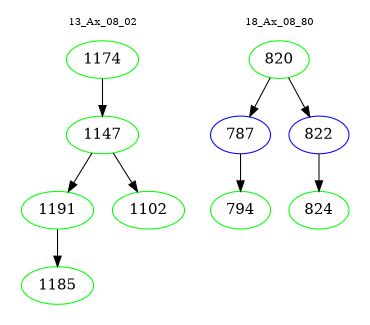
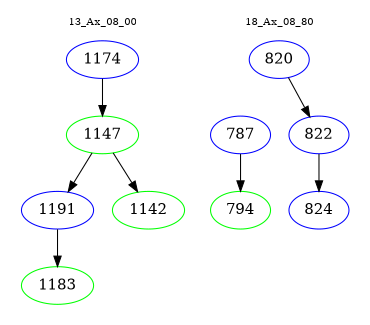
cluster "13_Ax_08_02": label "13_Ax_08_02" -> "13_Ax_08_00"
node "1174": color green -> blue
node "820": color green -> blue
edge "820" -> "787": removed
node "1191": color green -> blue
node "1102": label "1102" -> "1142"
node "824": color green -> blue
node "1185": label "1185" -> "1183"
